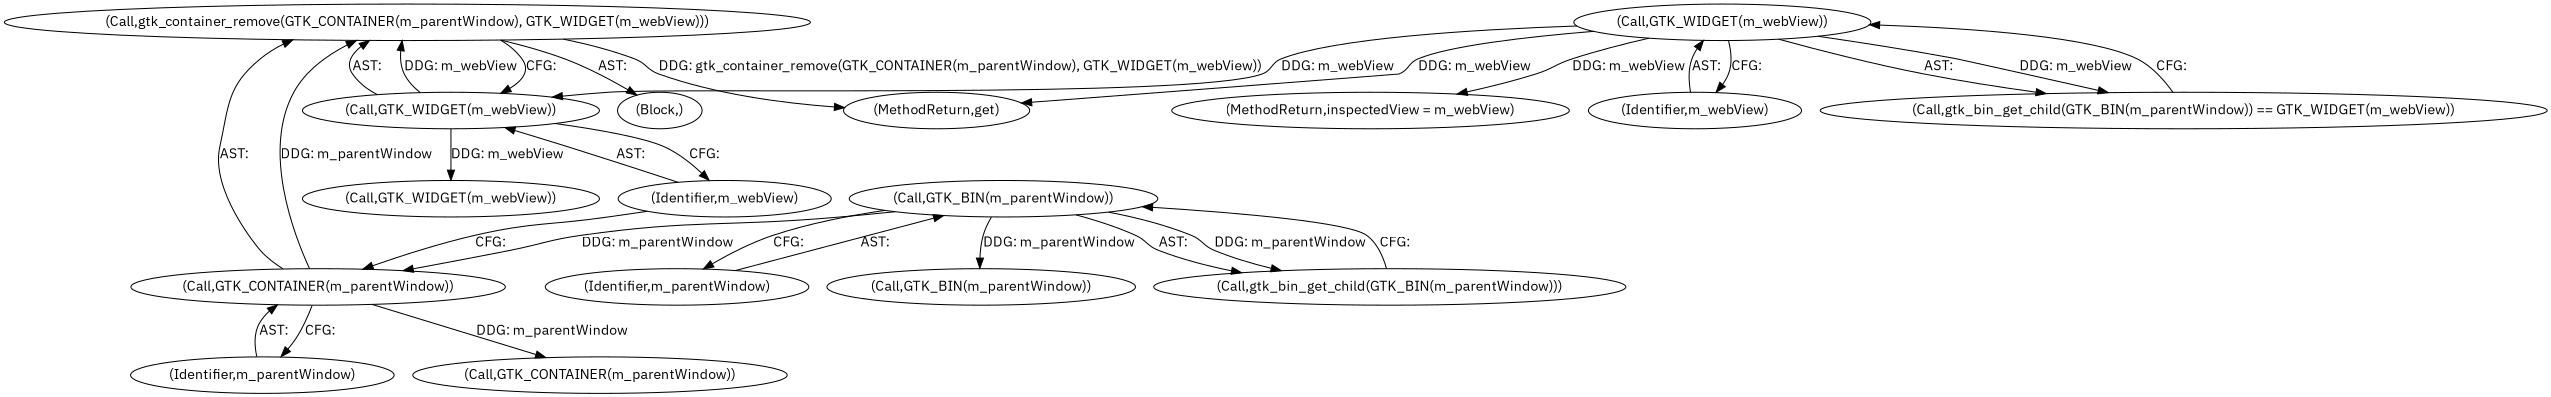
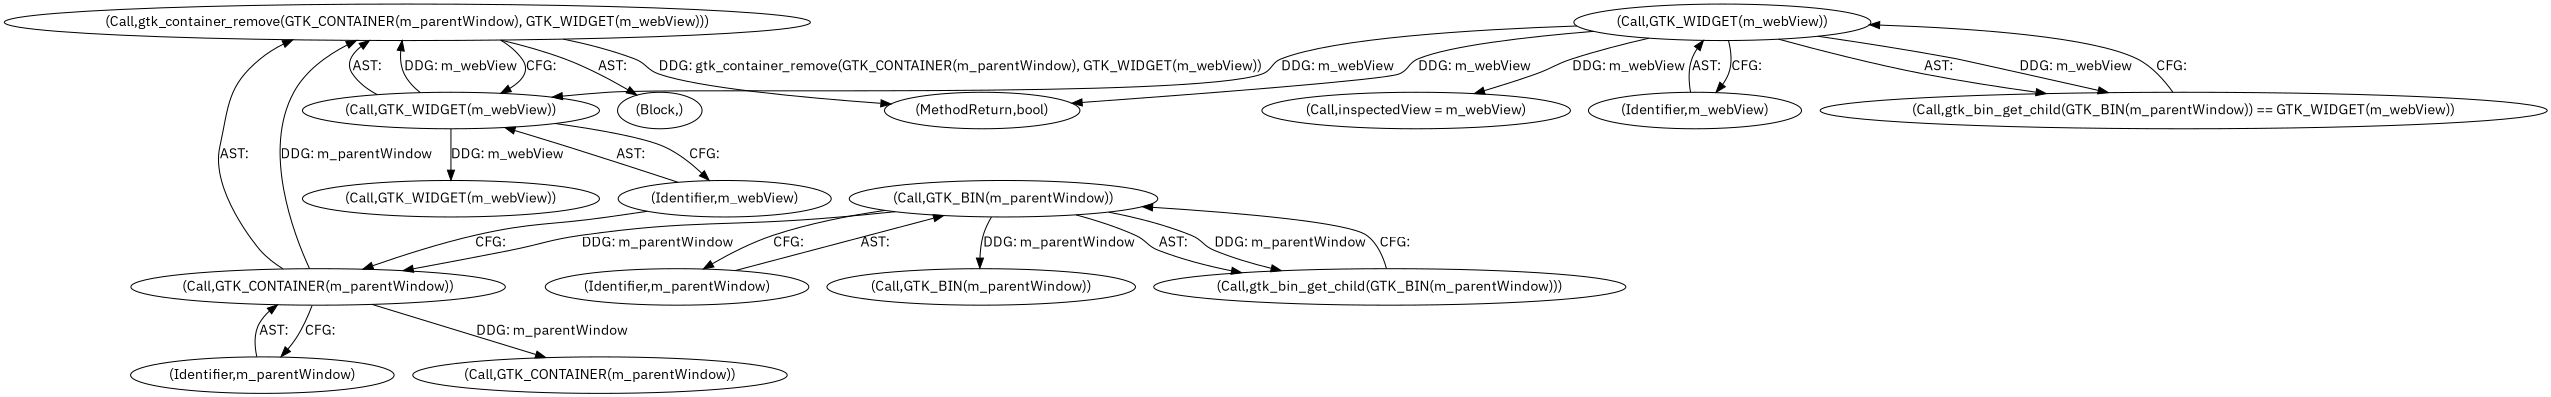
node "(MethodReturn,get)": label "(MethodReturn,get)" -> "(MethodReturn,bool)"
node "(MethodReturn,inspectedView = m_webView)": label "(MethodReturn,inspectedView = m_webView)" -> "(Call,inspectedView = m_webView)"
